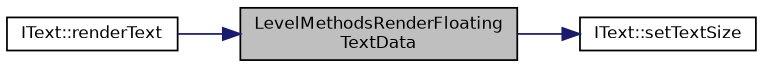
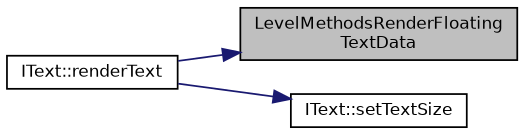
edge "LevelMethodsRenderFloating TextData" -> "IText::setTextSize": now "IText::renderText" -> "IText::setTextSize"
